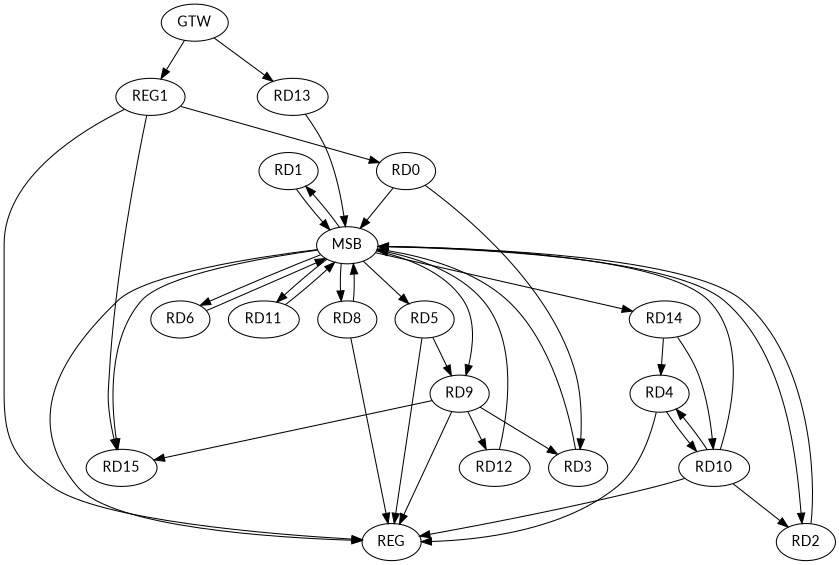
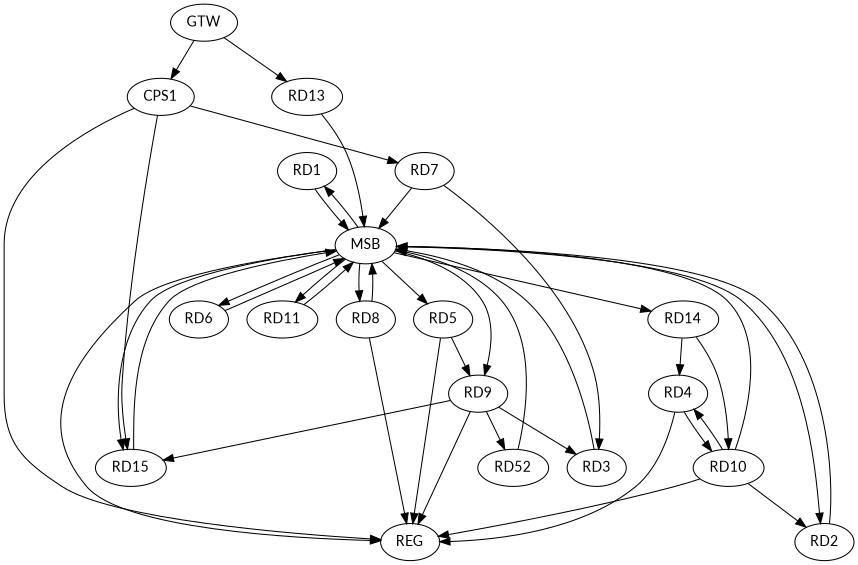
node "REG1": label "REG1" -> "CPS1"
node "RD0": label "RD0" -> "RD7"
edge "RD15" -> "MSB": added
node "RD12": label "RD12" -> "RD52"
